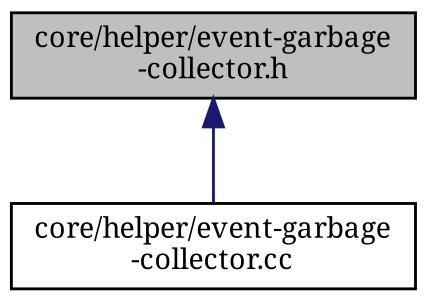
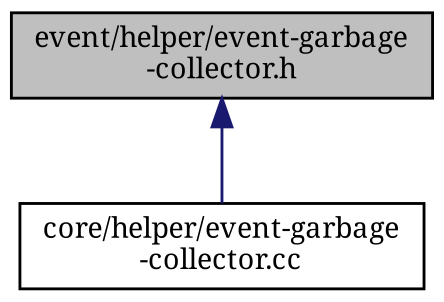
node "core/helper/event-garbage -collector.h": label "core/helper/event-garbage -collector.h" -> "event/helper/event-garbage -collector.h"
